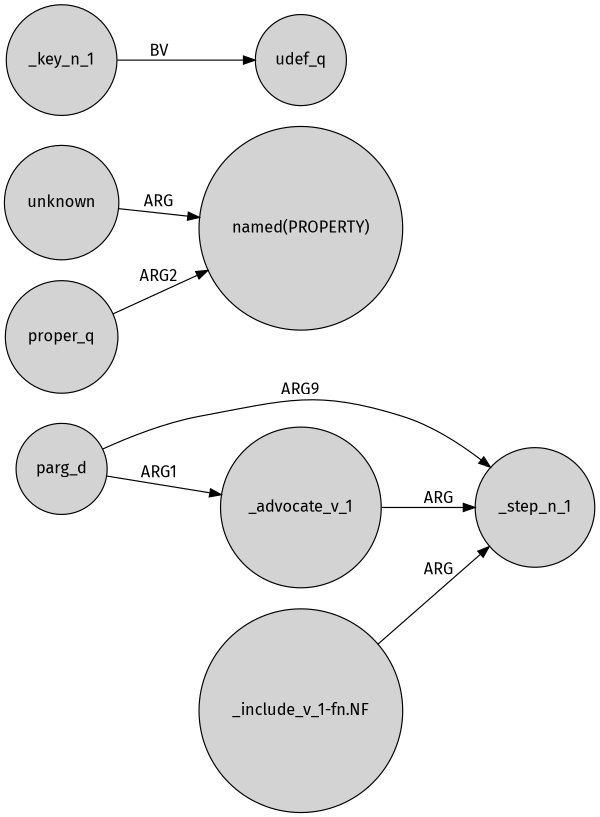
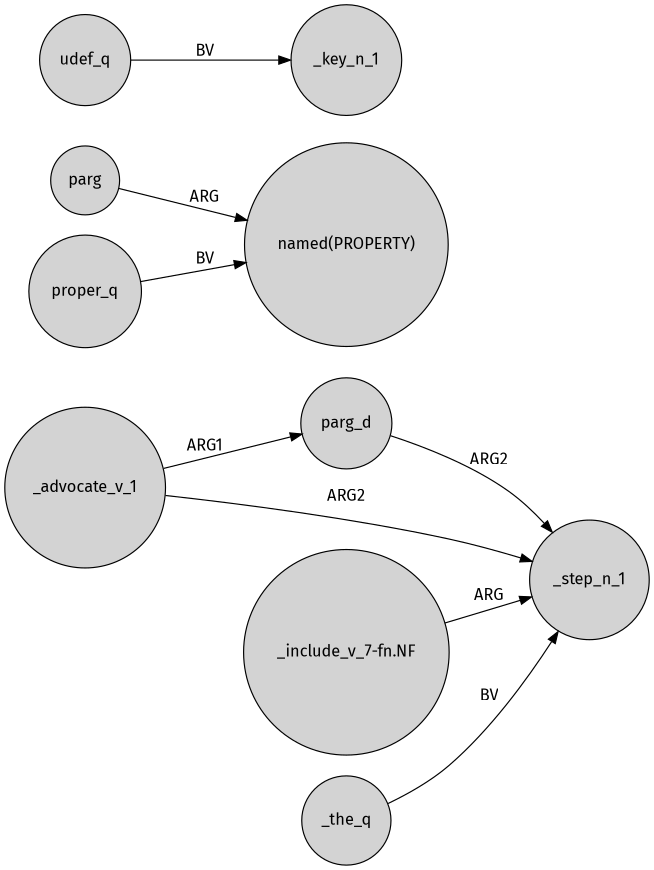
edge "_key_n_1" -> "udef_q": reversed
node "unknown": label "unknown" -> "parg"
edge "proper_q" -> "named(PROPERTY)": label "ARG2" -> "BV"
edge "parg_d" -> "_step_n_1": label "ARG9" -> "ARG2"
edge "parg_d" -> "_advocate_v_1": reversed
edge "_advocate_v_1" -> "_step_n_1": label "ARG" -> "ARG2"
node "_include_v_1-fn.NF": label "_include_v_1-fn.NF" -> "_include_v_7-fn.NF"
node "_the_q": added
